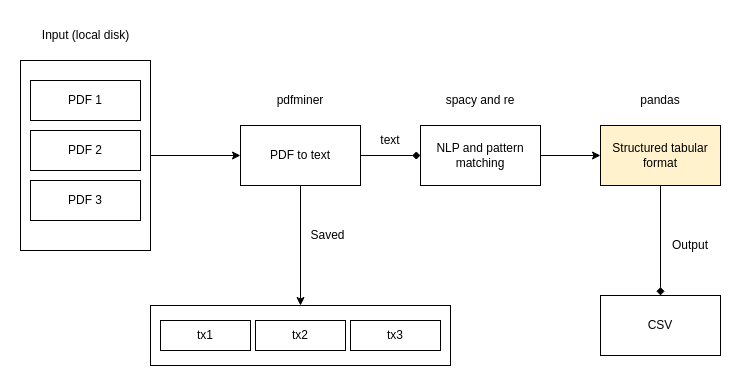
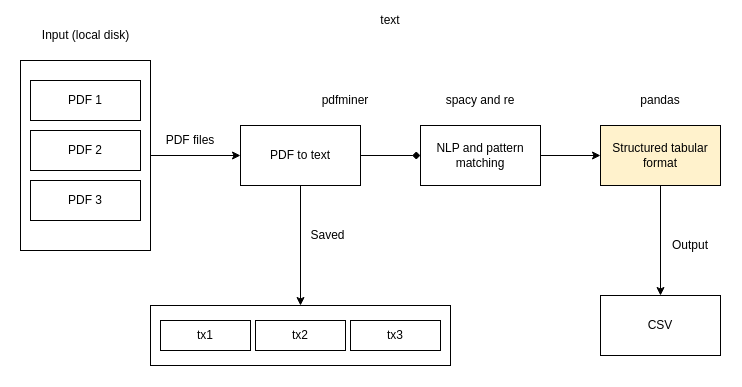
node "pdfminer": moved (301, 101) -> (346, 101)
node "PDF files": added
node "text": moved (391, 141) -> (391, 21)
edge "Structured tabular format" -> "CSV": arrowhead diamond -> classic
